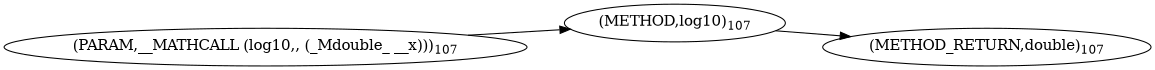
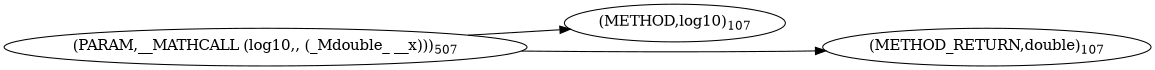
edge "(METHOD,log10)" -> "(METHOD_RETURN,double)": now "(PARAM,__MATHCALL (log10,, (_Mdouble_ __x)))" -> "(METHOD_RETURN,double)"
node "(PARAM,__MATHCALL (log10,, (_Mdouble_ __x)))": text "107" -> "507"
